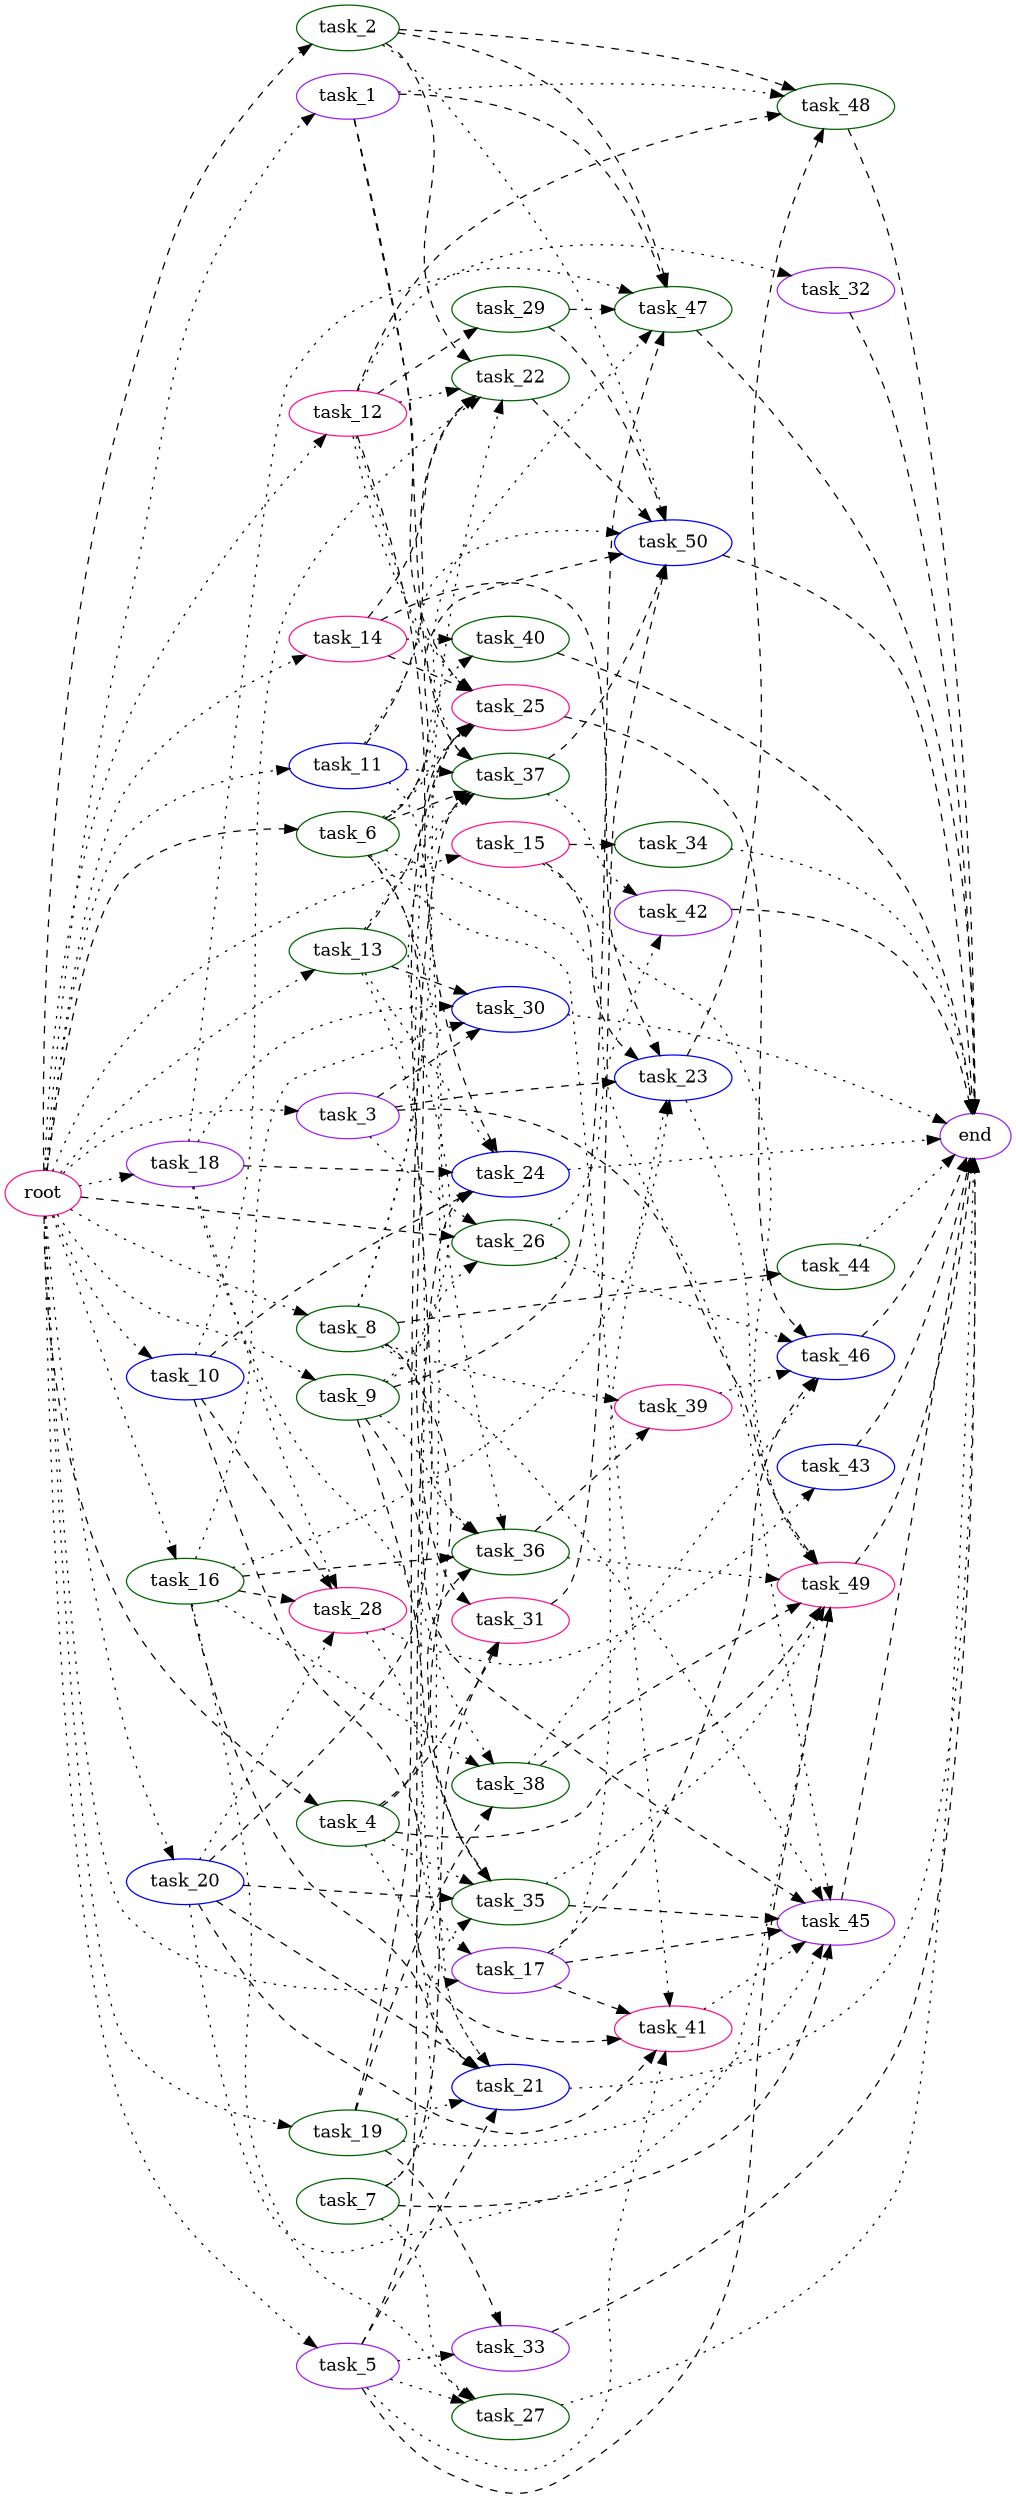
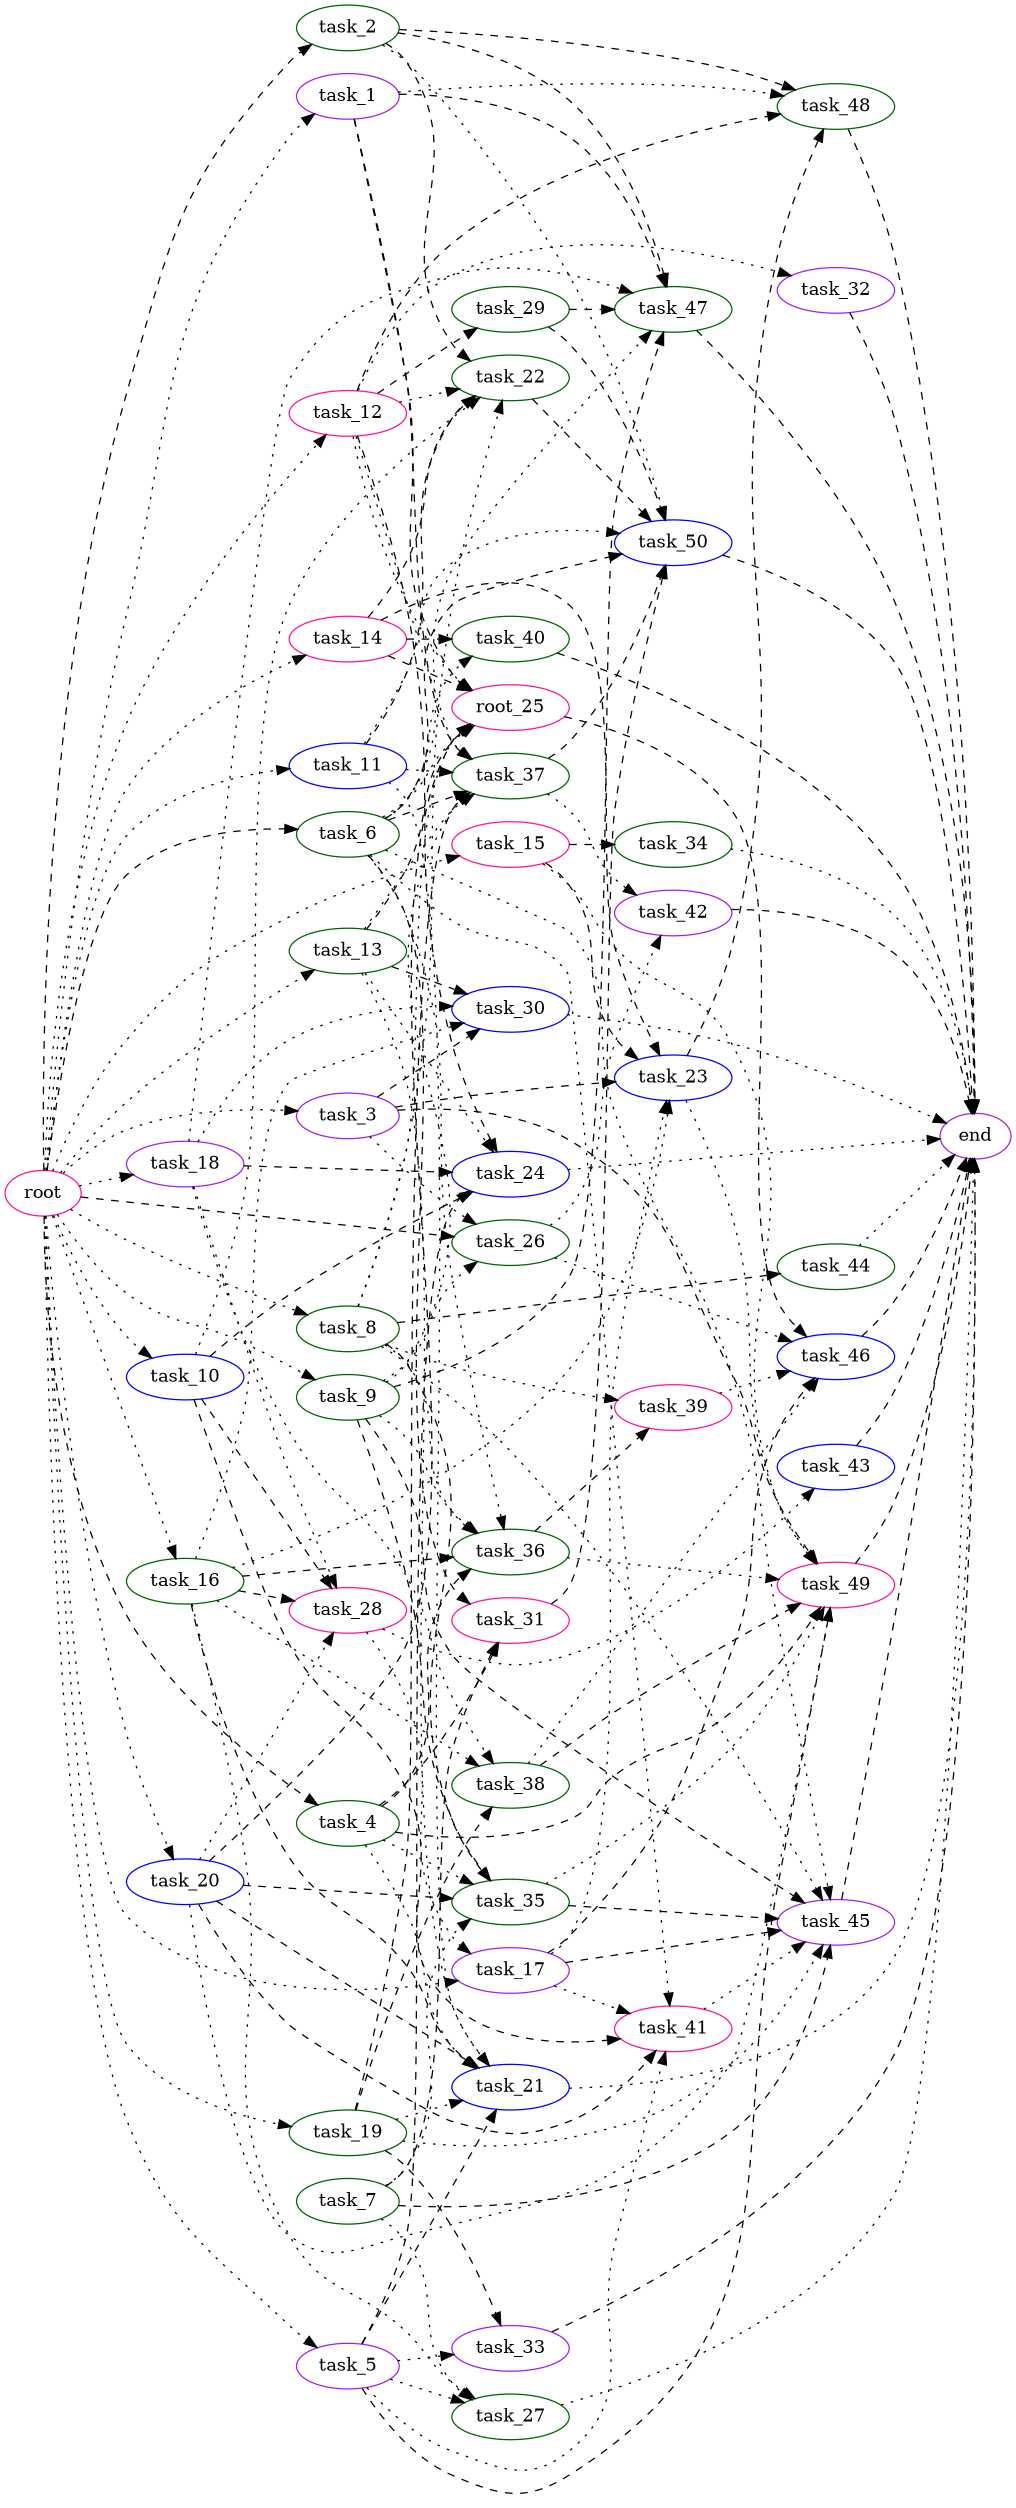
edge "task_14" -> "task_40": style dotted -> dashed
node "task_25": label "task_25" -> "root_25"
edge "task_17" -> "task_41": style dashed -> dotted
